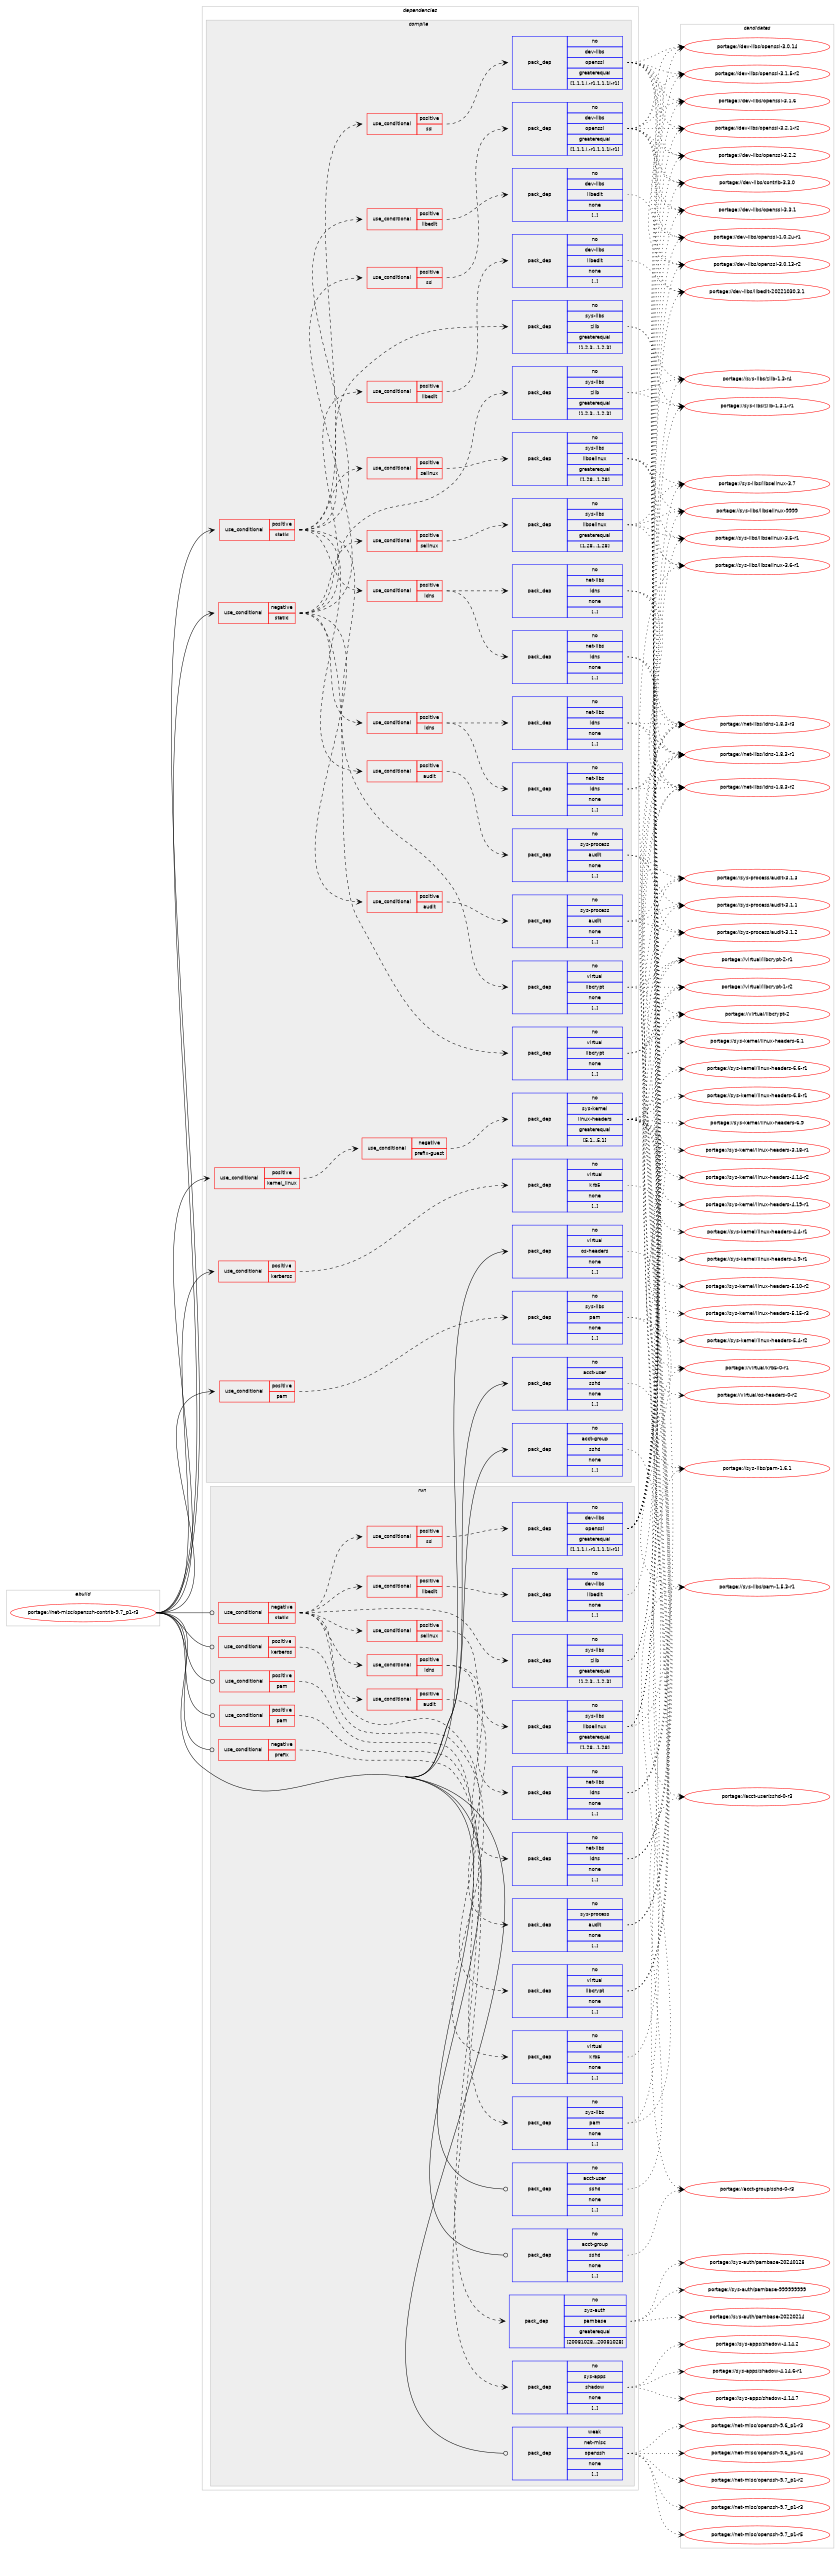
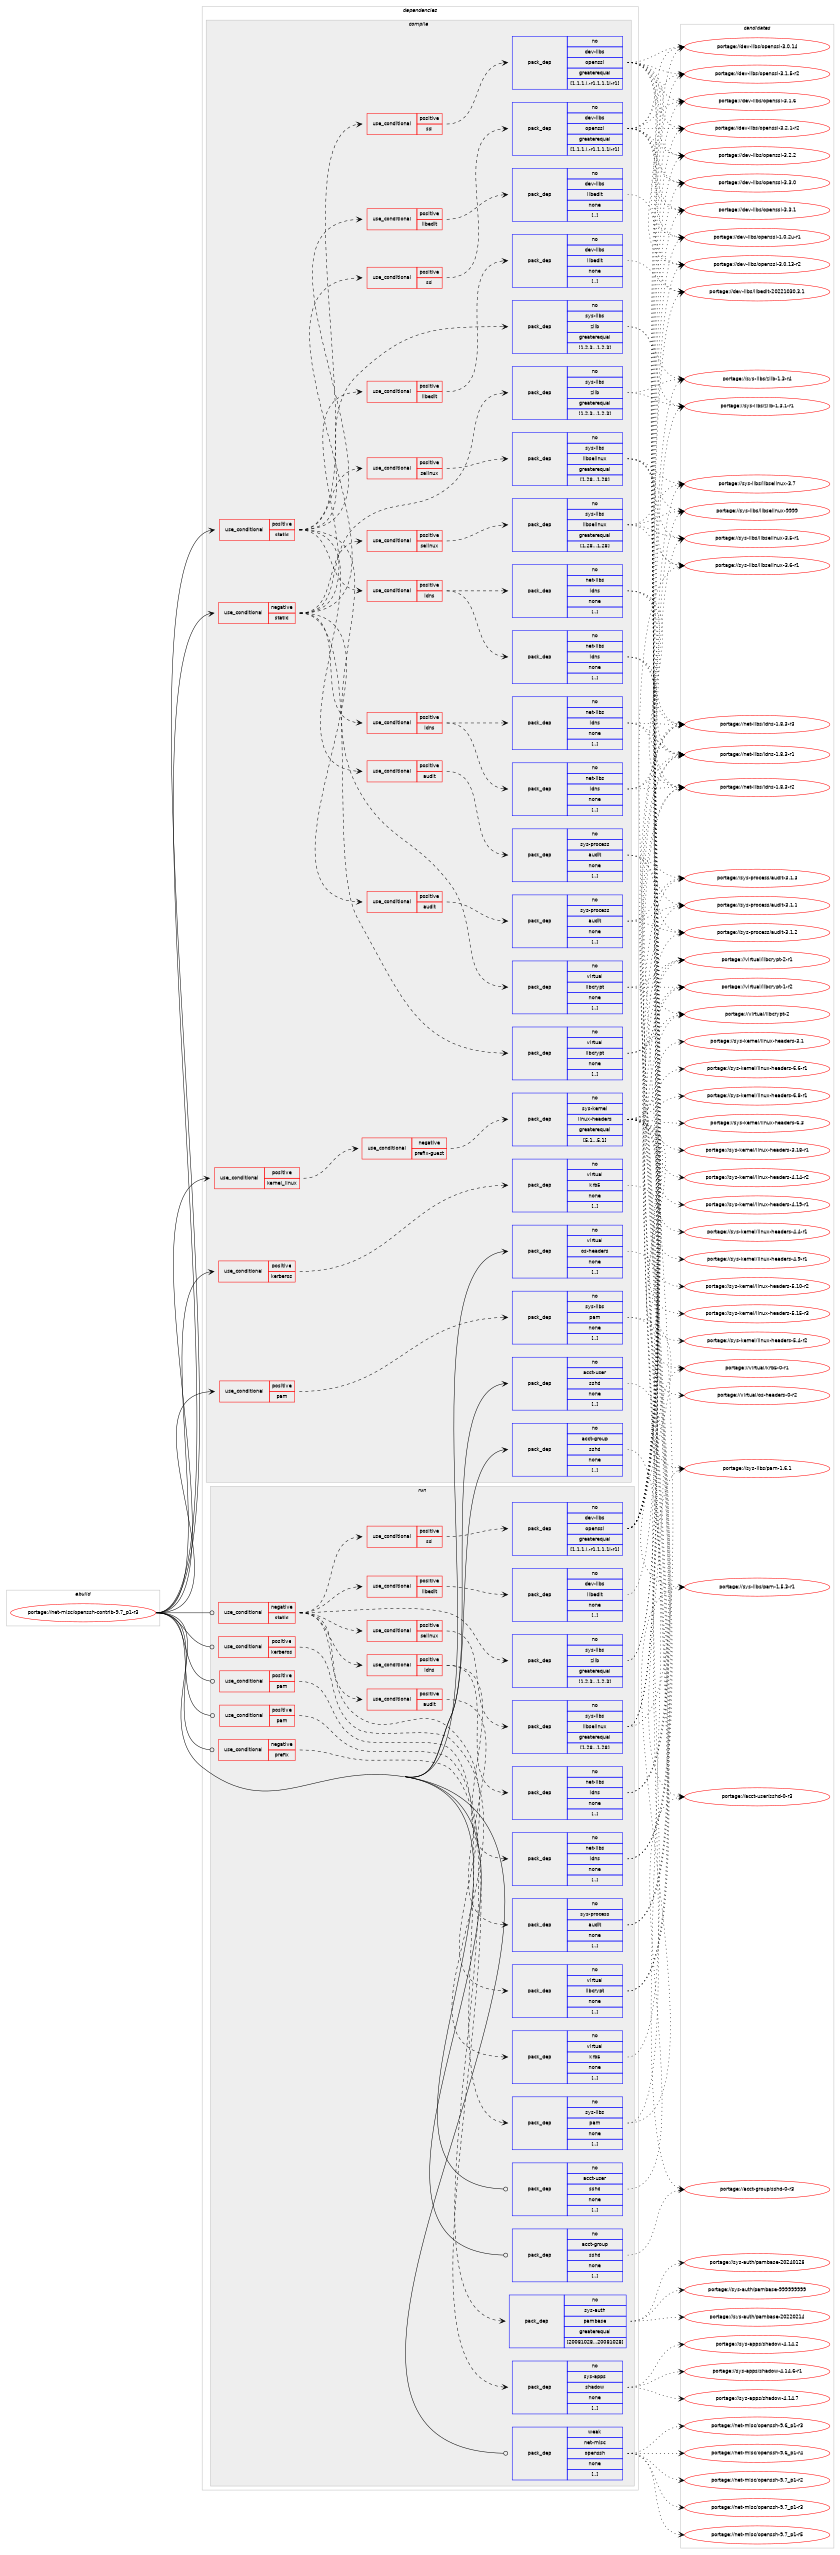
node "portage://dev-libs/contrib-3.3.0": label "portage://dev-libs/contrib-3.3.0" -> "portage://dev-libs/openssl-3.3.0"
node "portage://sys-kernel/linux-headers-6.1": label "portage://sys-kernel/linux-headers-6.1" -> "portage://sys-kernel/linux-headers-3.1"
node "portage://sys-kernel/linux-headers-6.9": label "portage://sys-kernel/linux-headers-6.9" -> "portage://sys-kernel/linux-headers-6.3"
